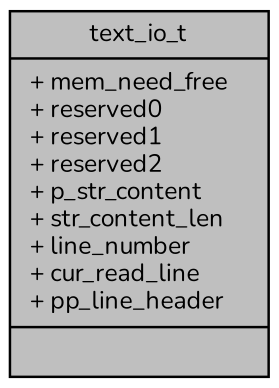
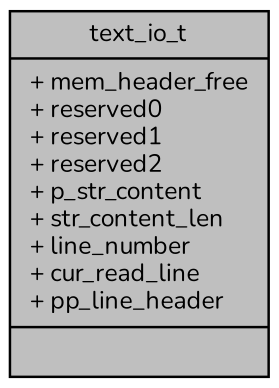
node "text_io_t": text "+ mem_need_free" -> "+ mem_header_free"
